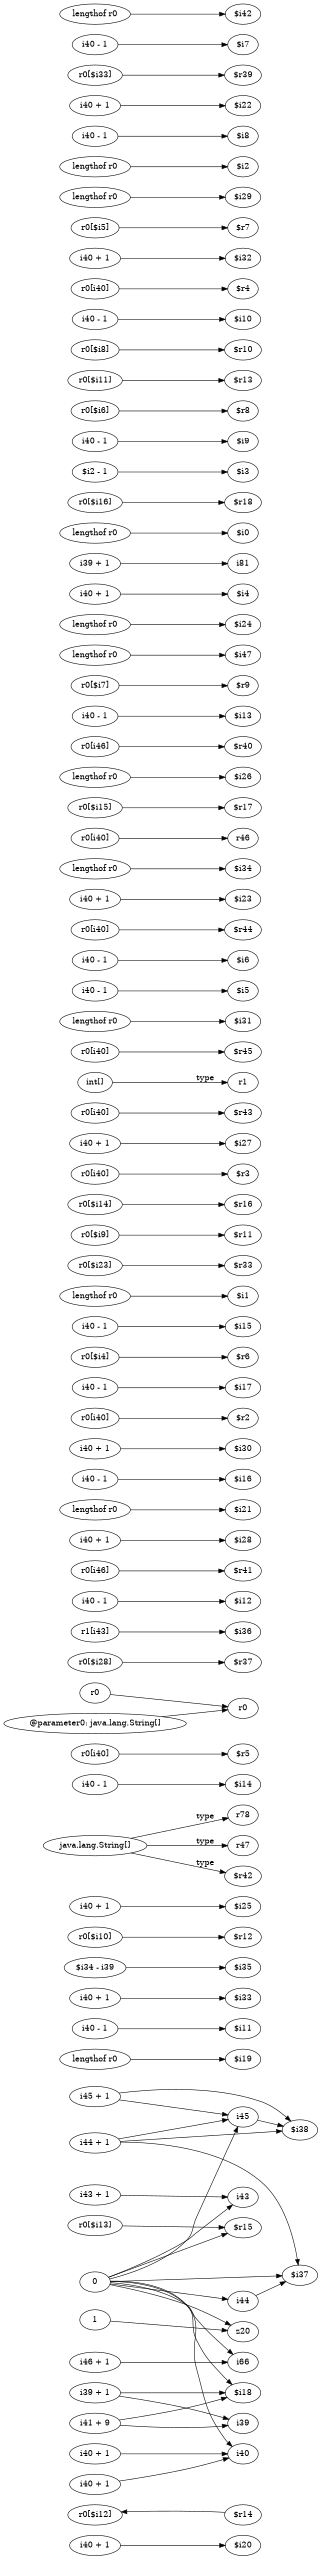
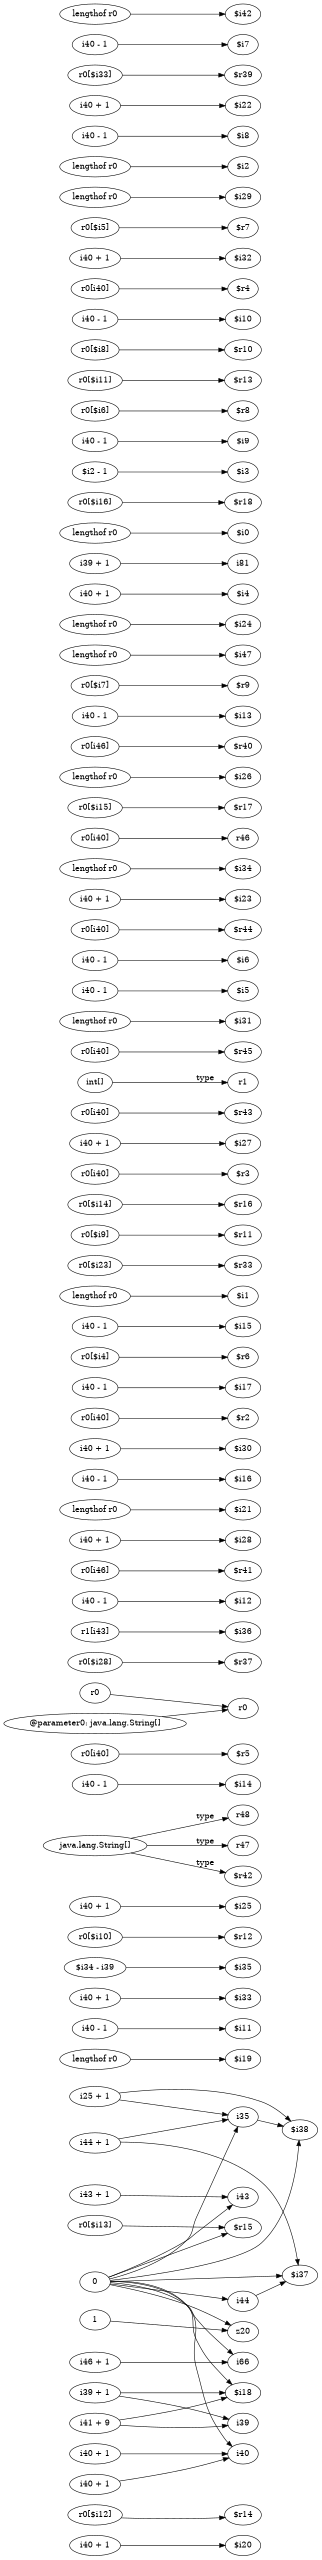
node "r78": label "r78" -> "r48"
node "i45 + 1": label "i45 + 1" -> "i25 + 1"
node "i45": label "i45" -> "i35"
edge "i44 + 1" -> "$i38": now "0" -> "$i38"
edge "$r14" -> "r0[$i12]": reversed
